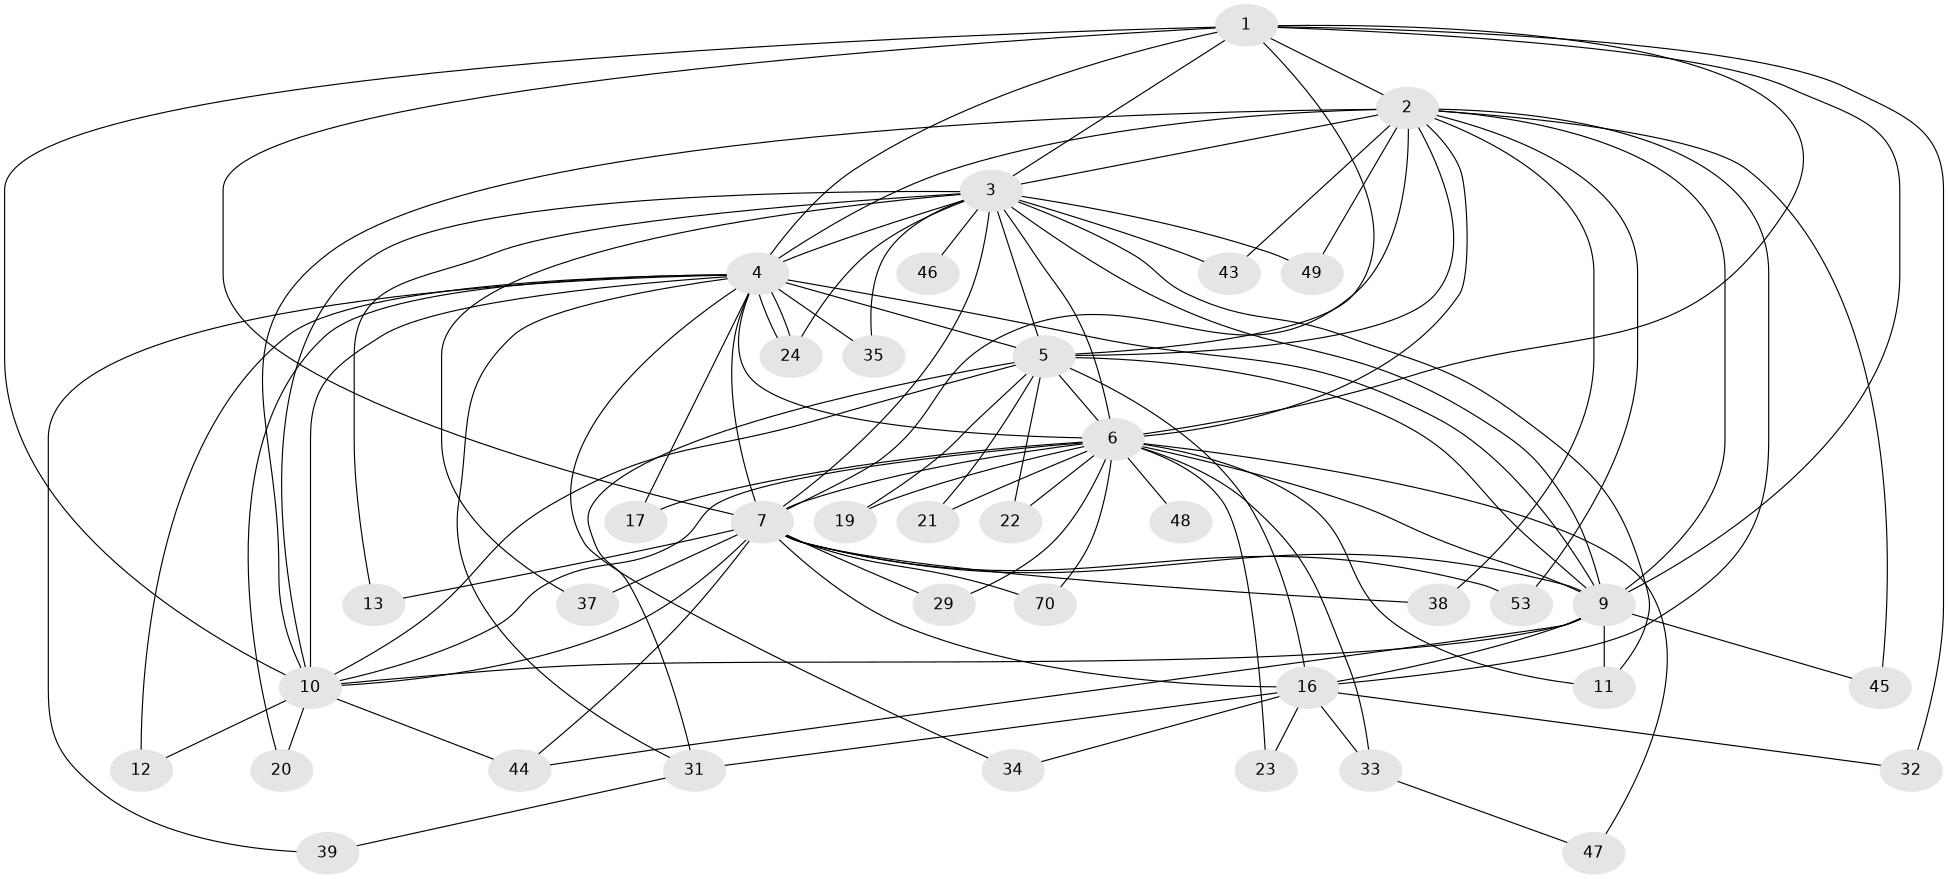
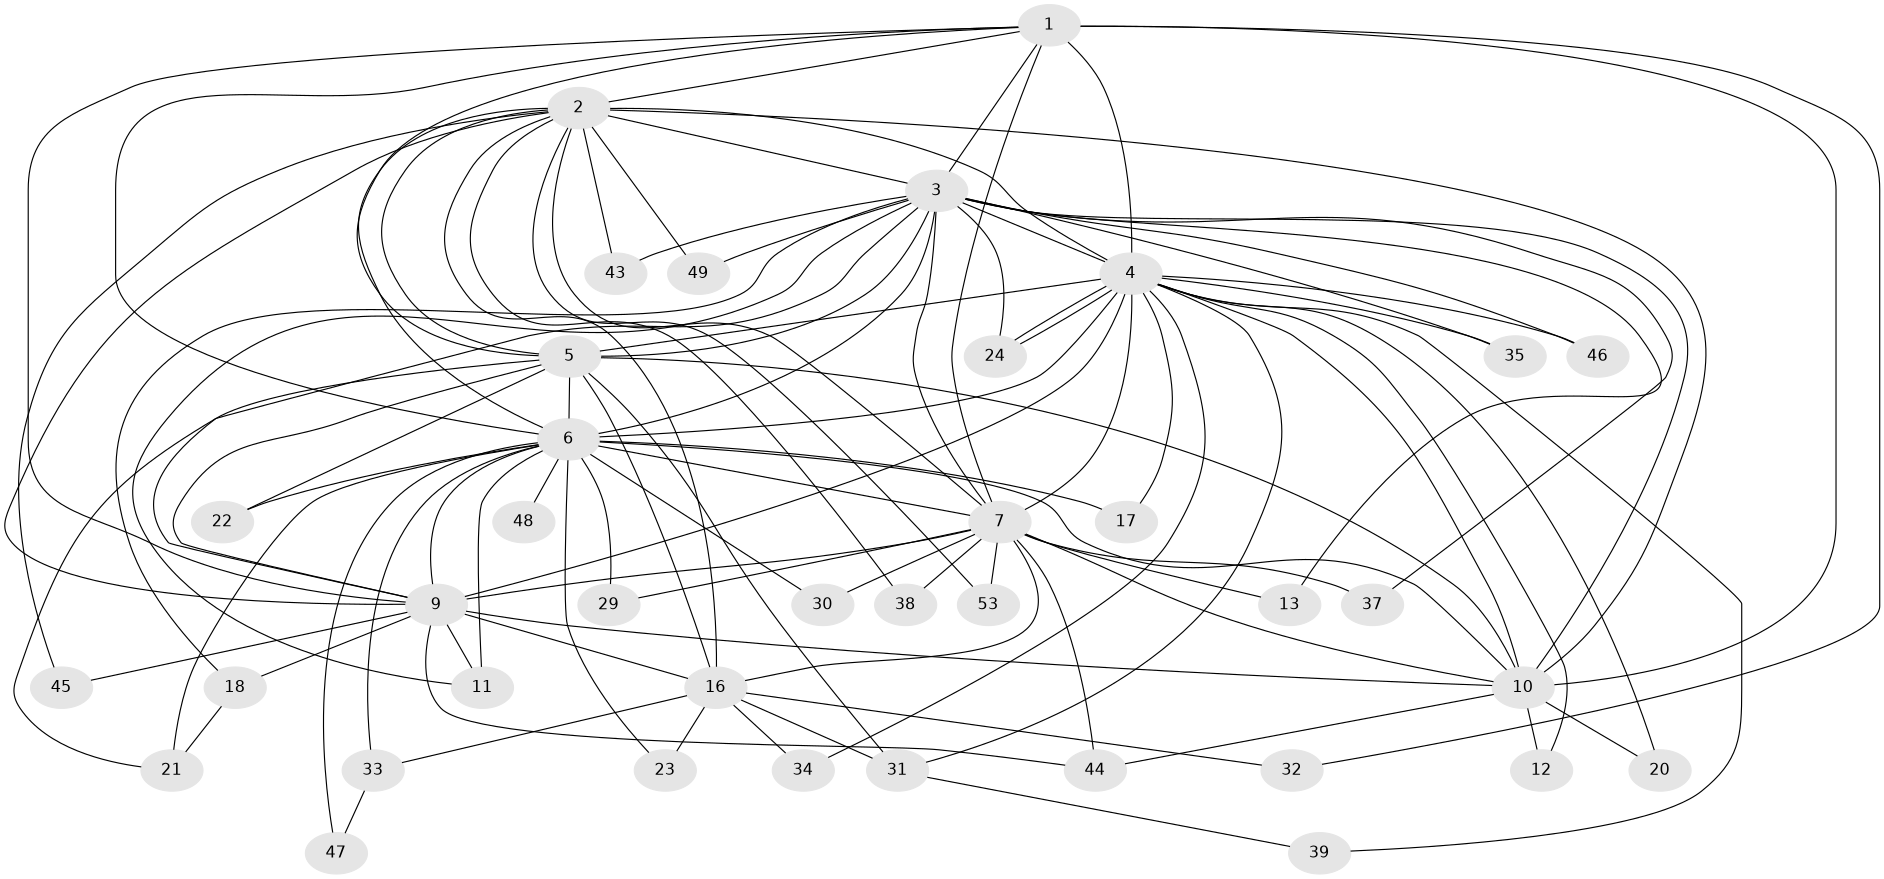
edge "4" -- "46": added
node "19": removed
node "70": label "70" -> "30"
node "18": added
